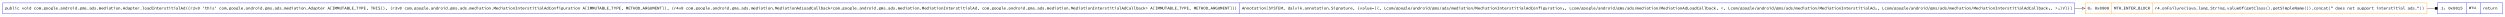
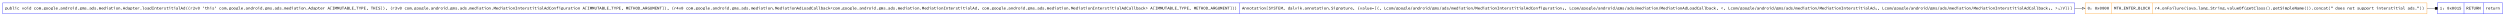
node "1: 0x0015": text "MTH" -> "RETURN"
